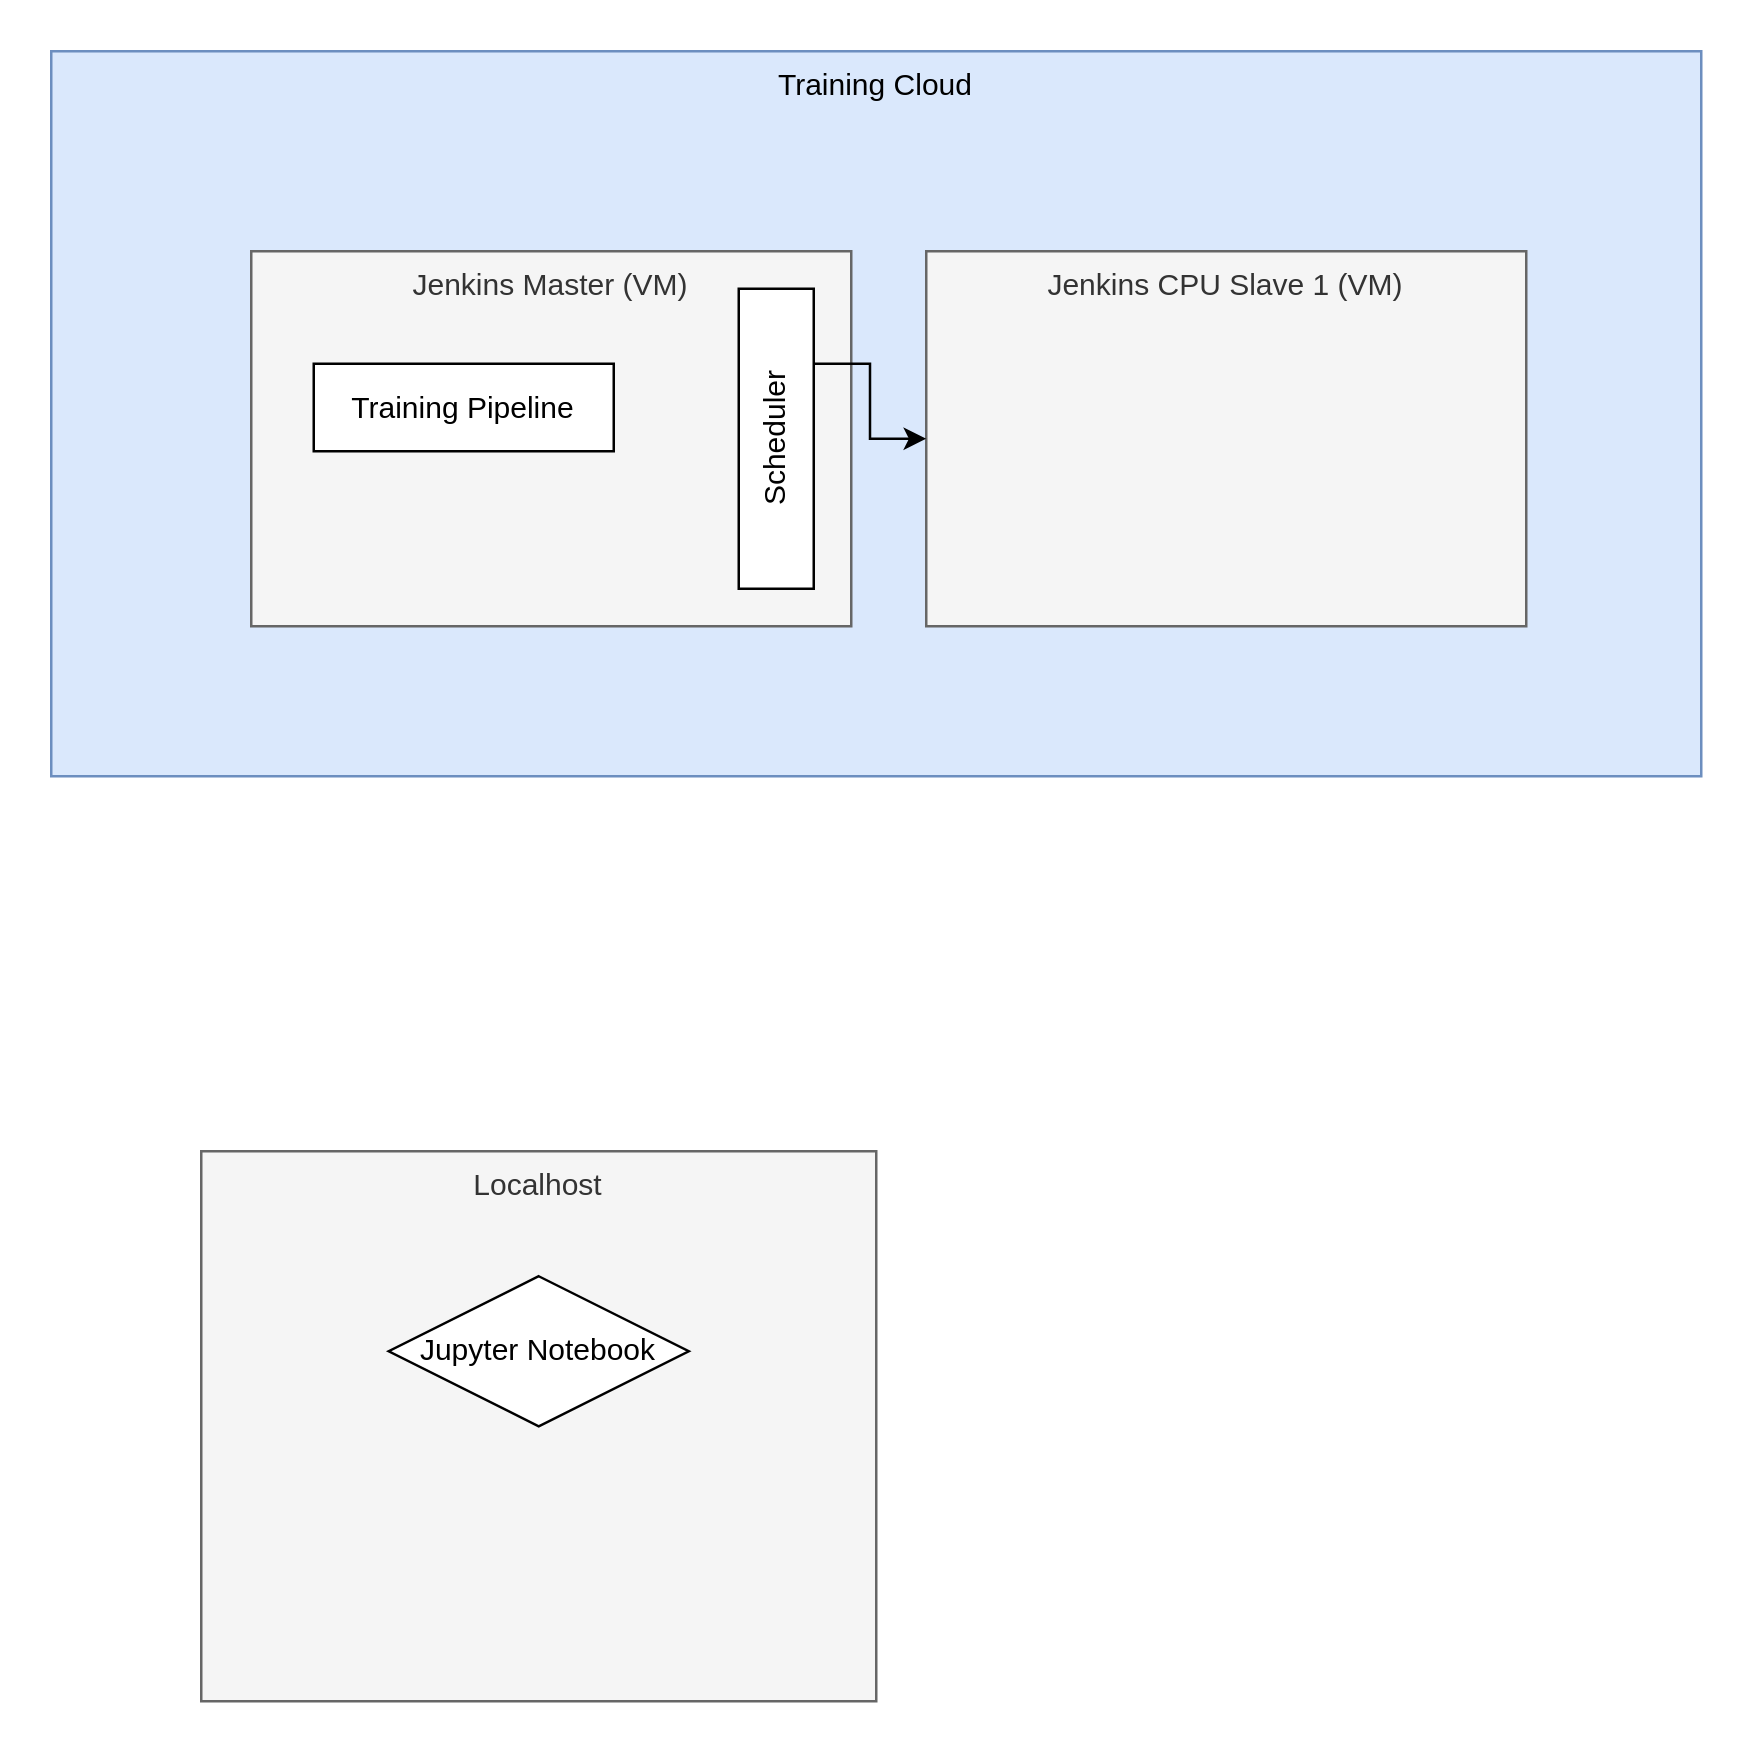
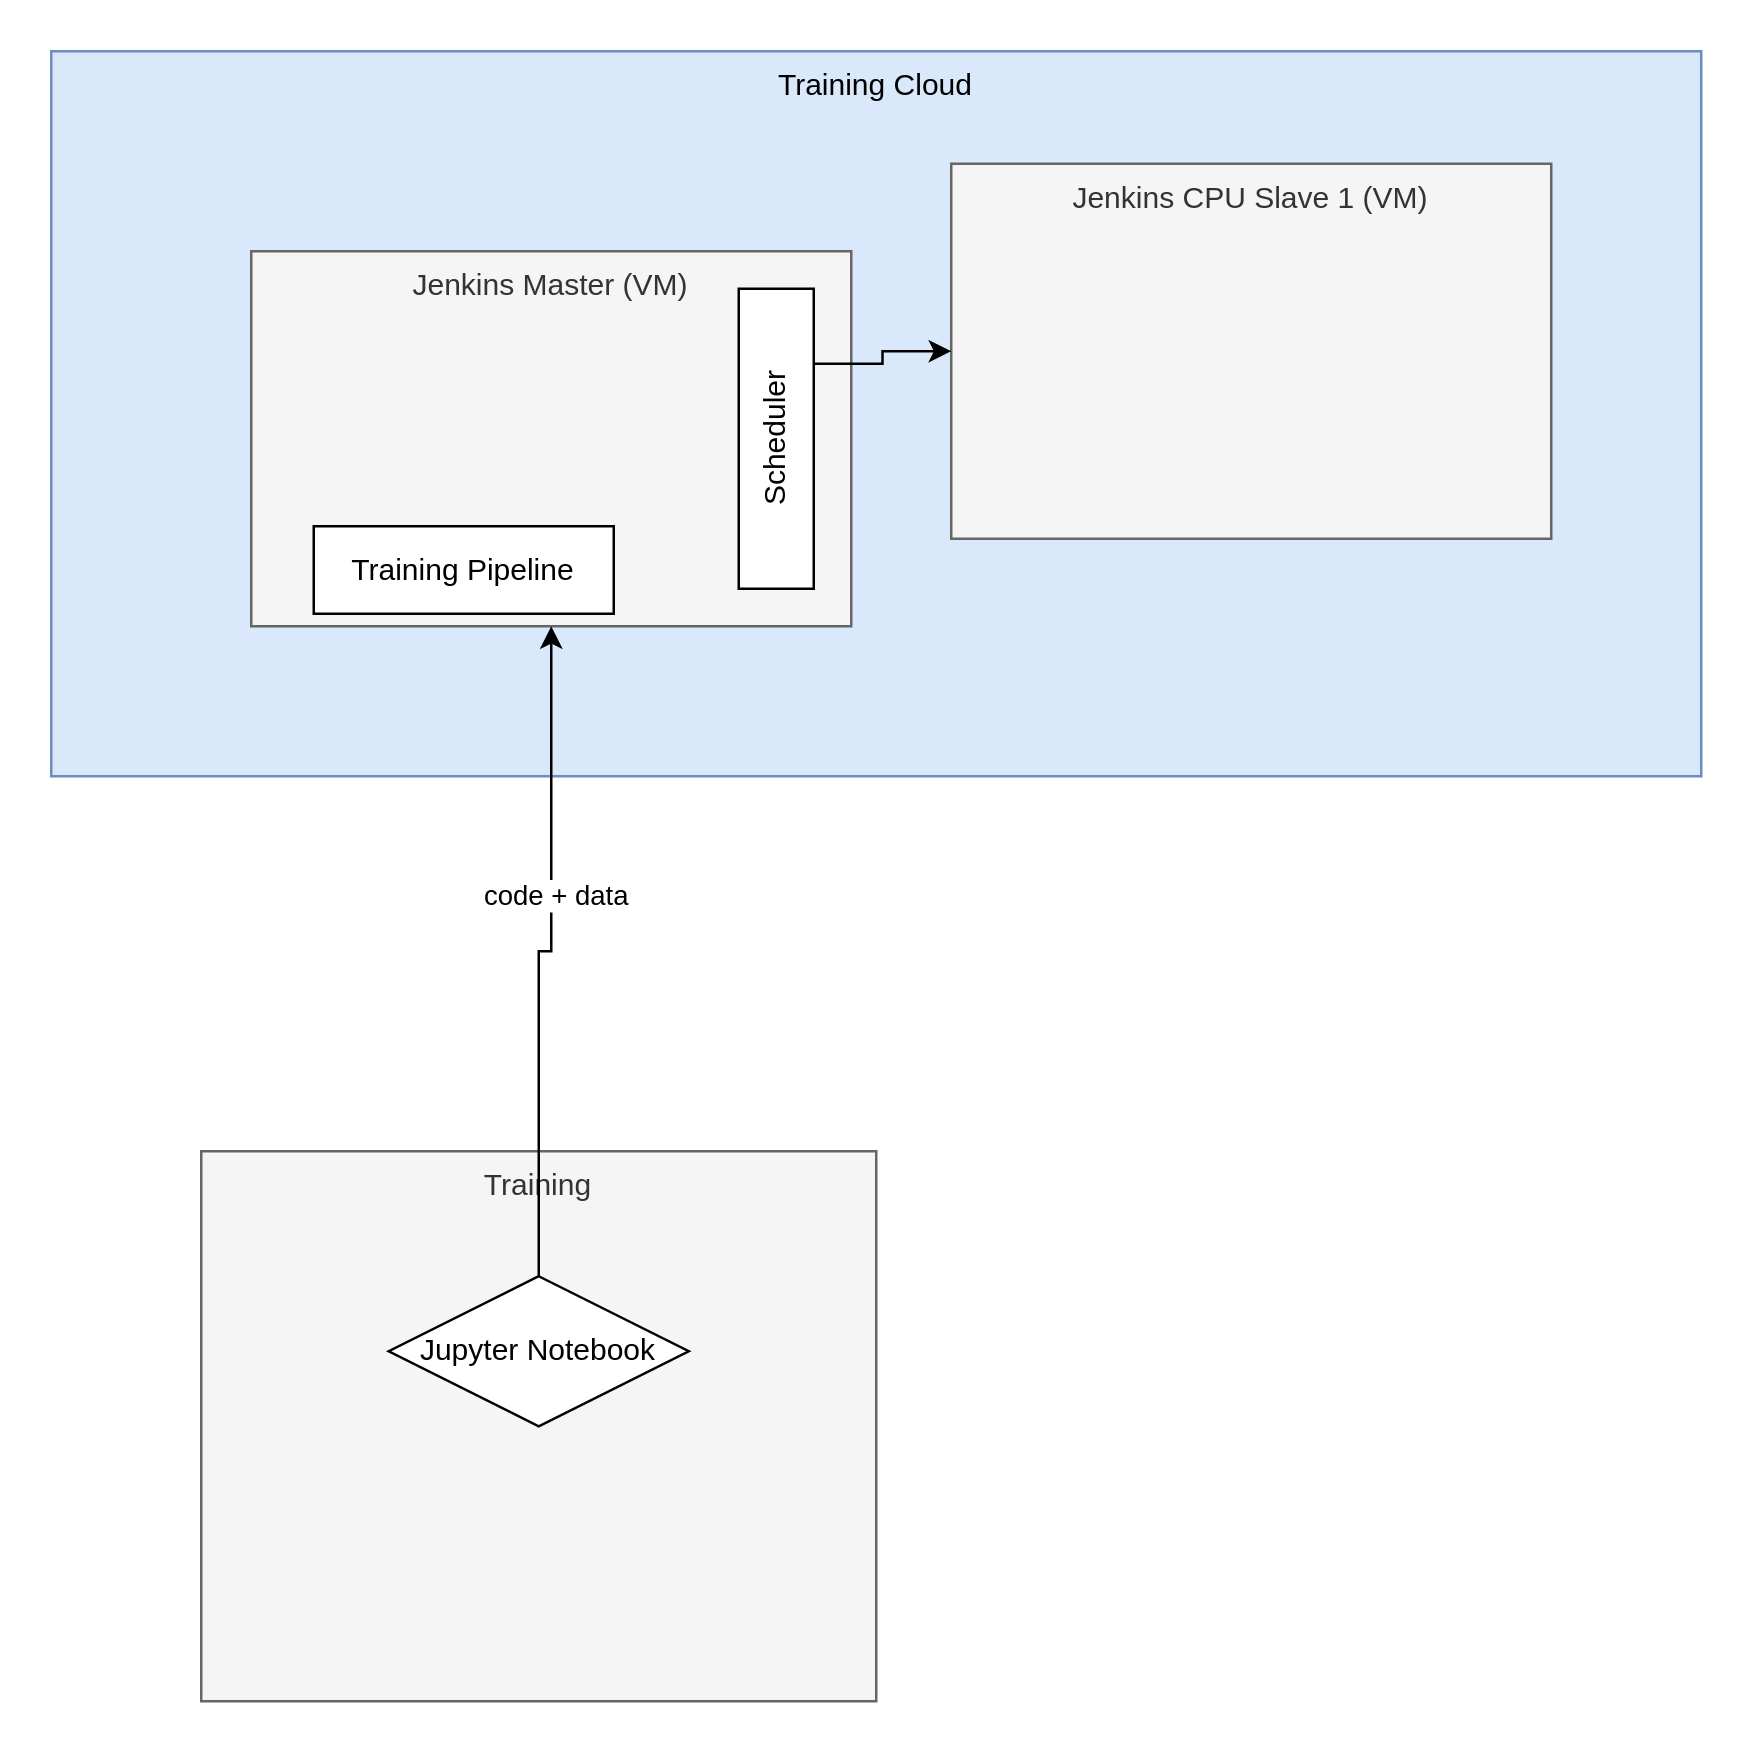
node "Training Pipeline": moved (464, 408) -> (464, 570)
node "Jenkins CPU Slave 1 (VM)": moved (1226, 439) -> (1251, 351)
edge "Jupyter Notebook" -> "Jenkins Master (VM)": added, label "code + data"
node "Localhost": label "Localhost" -> "Training"
